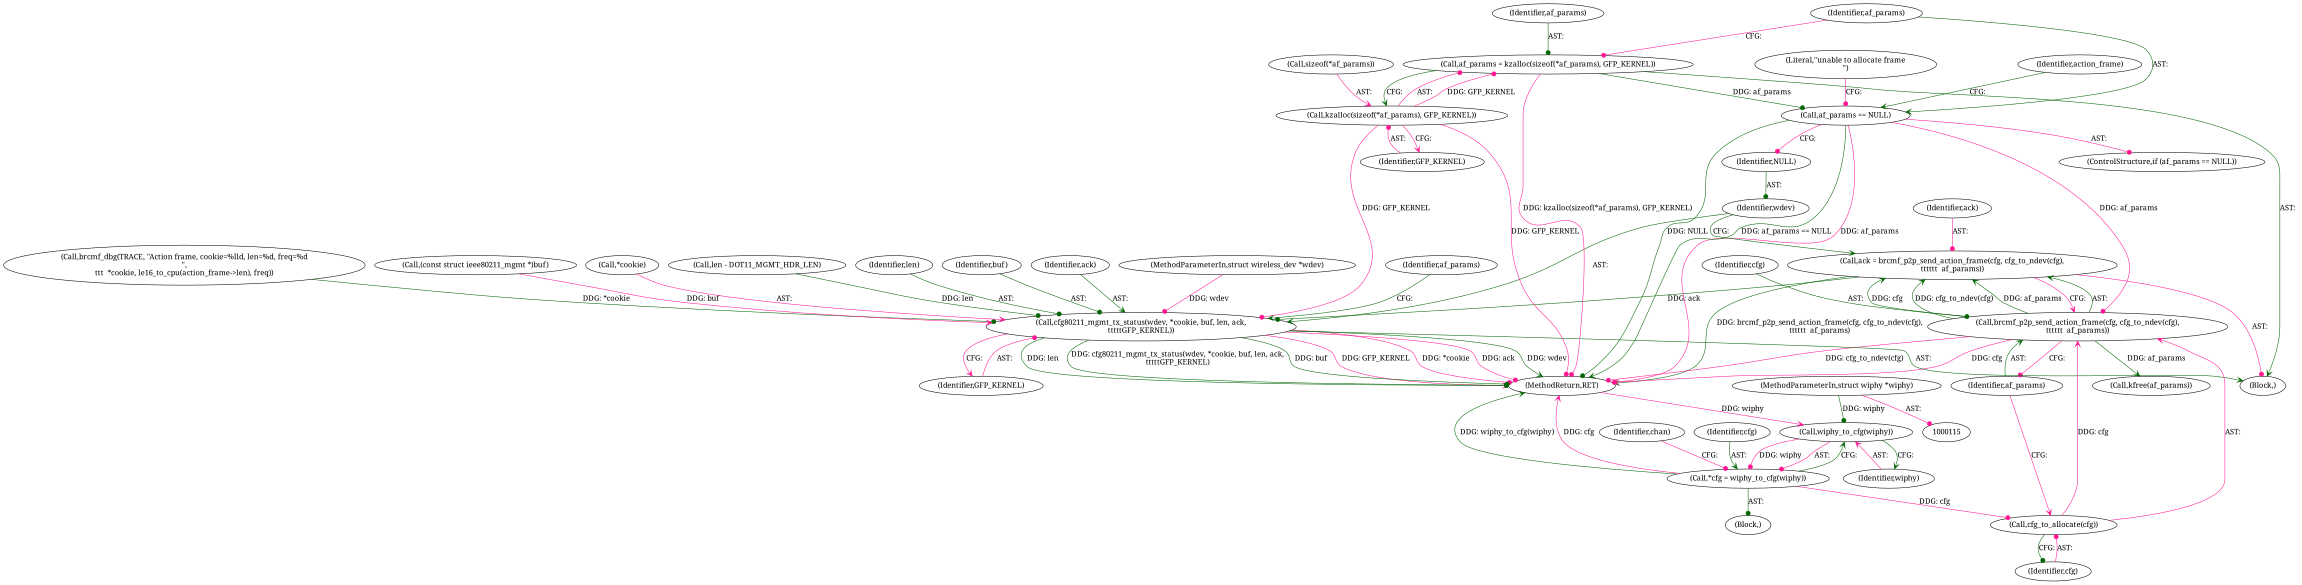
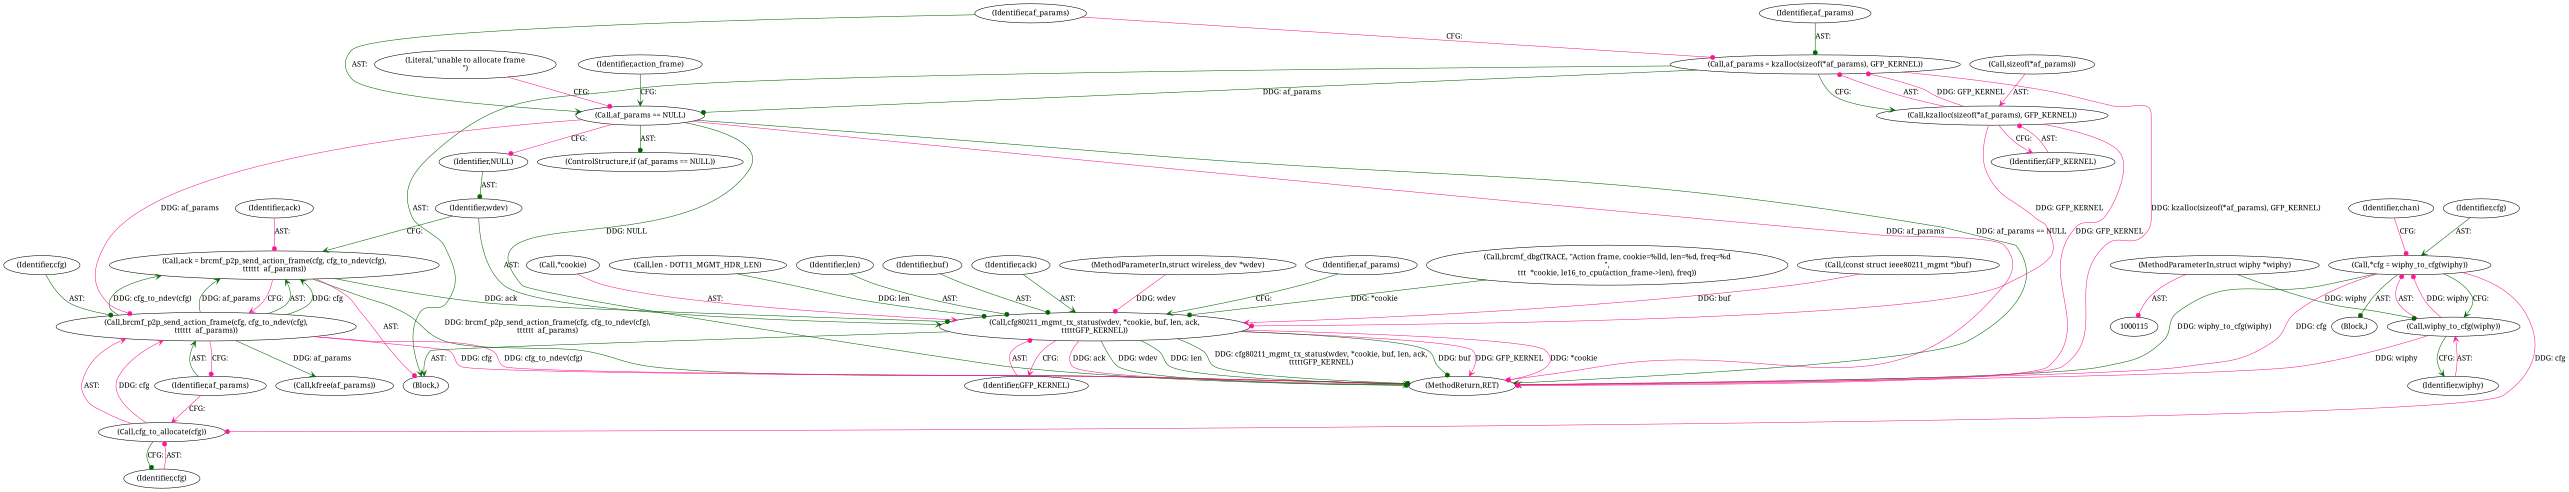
edge "(Call,af_params == NULL)" -> "(ControlStructure,if (af_params == NULL))": color deeppink -> darkgreen
edge "(MethodReturn,RET)" -> "(Call,wiphy_to_cfg(wiphy))": reversed
